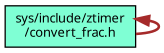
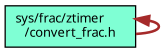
node "sys/include/ztimer /convert_frac.h": label "sys/include/ztimer /convert_frac.h" -> "sys/frac/ztimer /convert_frac.h"
